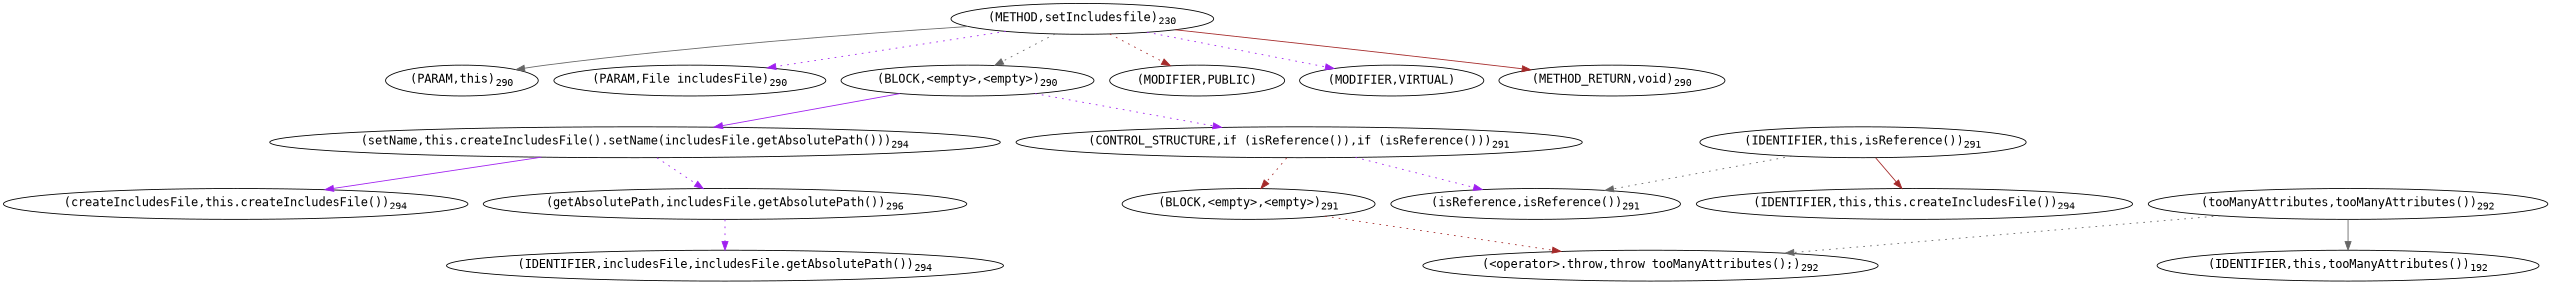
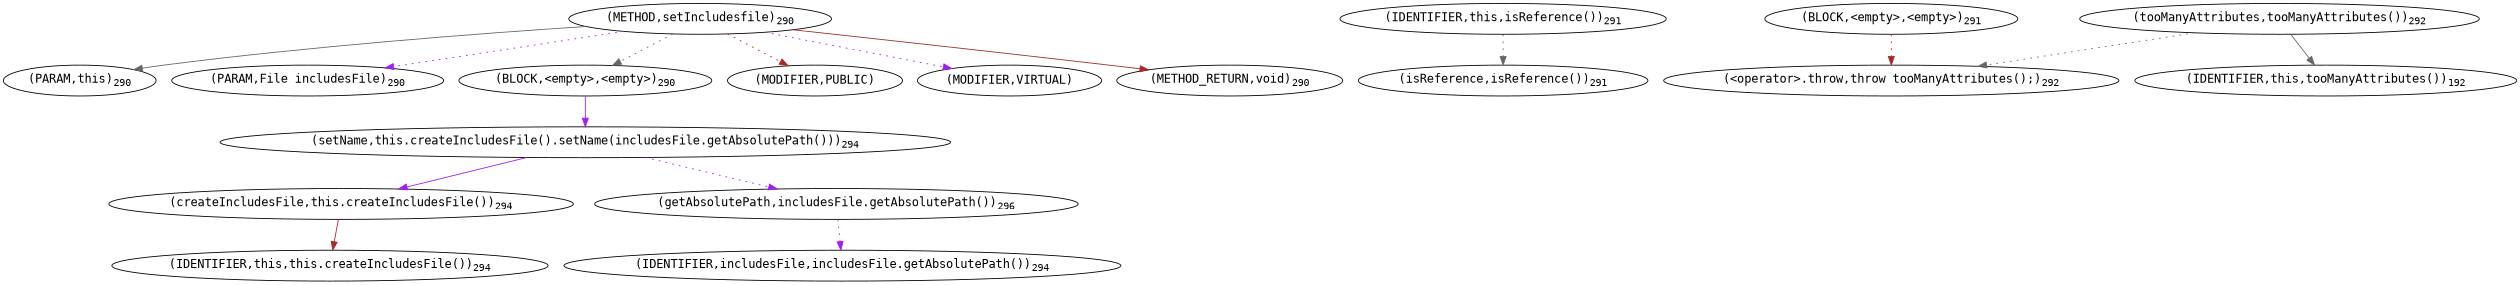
node "(METHOD,setIncludesfile)": text "230" -> "290"
node "(CONTROL_STRUCTURE,if (isReference()),if (isReference()))": removed
edge "(IDENTIFIER,this,isReference())" -> "(IDENTIFIER,this,this.createIncludesFile())": now "(createIncludesFile,this.createIncludesFile())" -> "(IDENTIFIER,this,this.createIncludesFile())"
